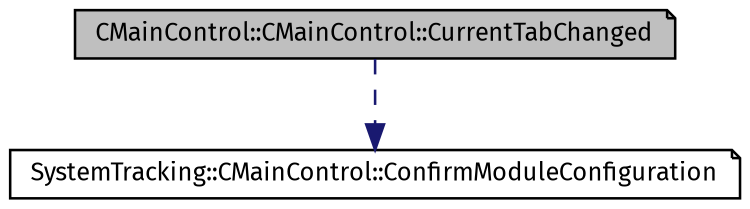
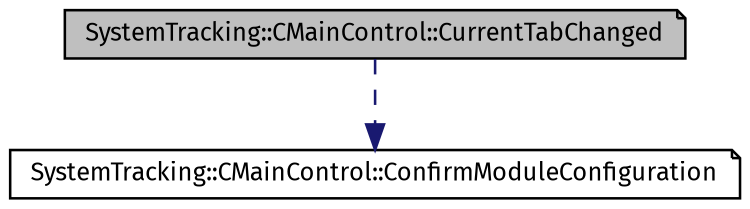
node "CMainControl::CMainControl::CurrentTabChanged": label "CMainControl::CMainControl::CurrentTabChanged" -> "SystemTracking::CMainControl::CurrentTabChanged"
